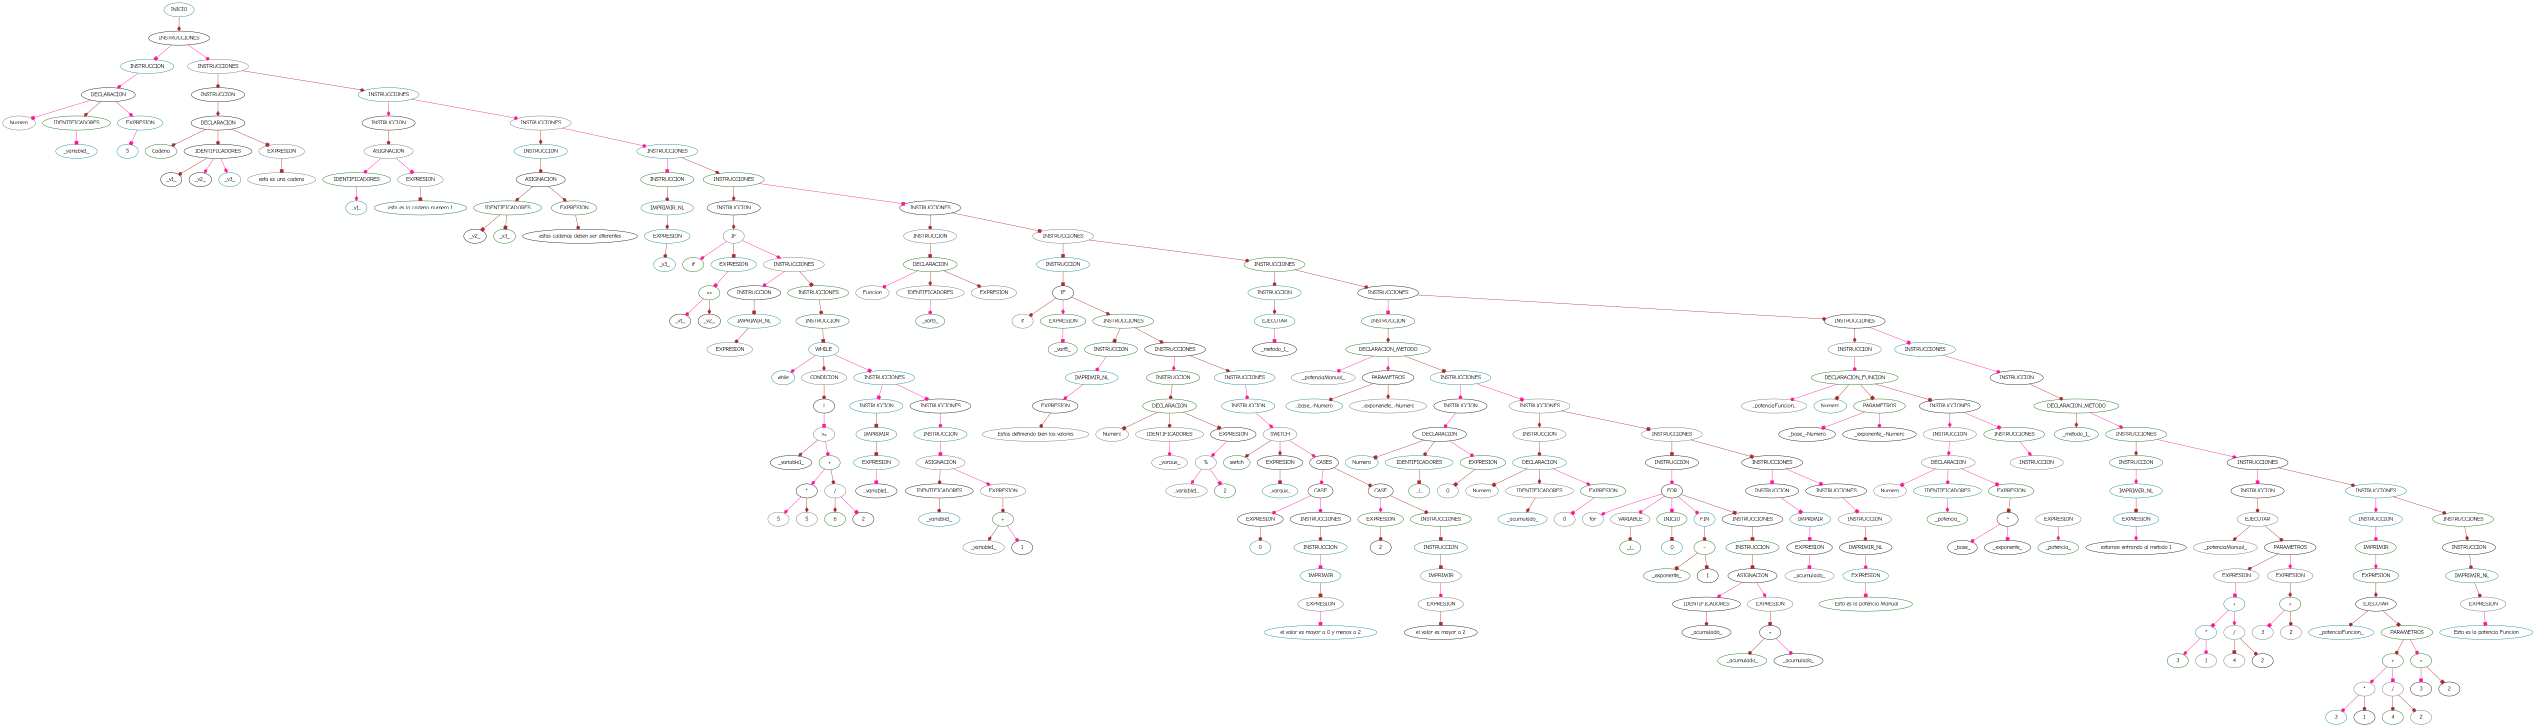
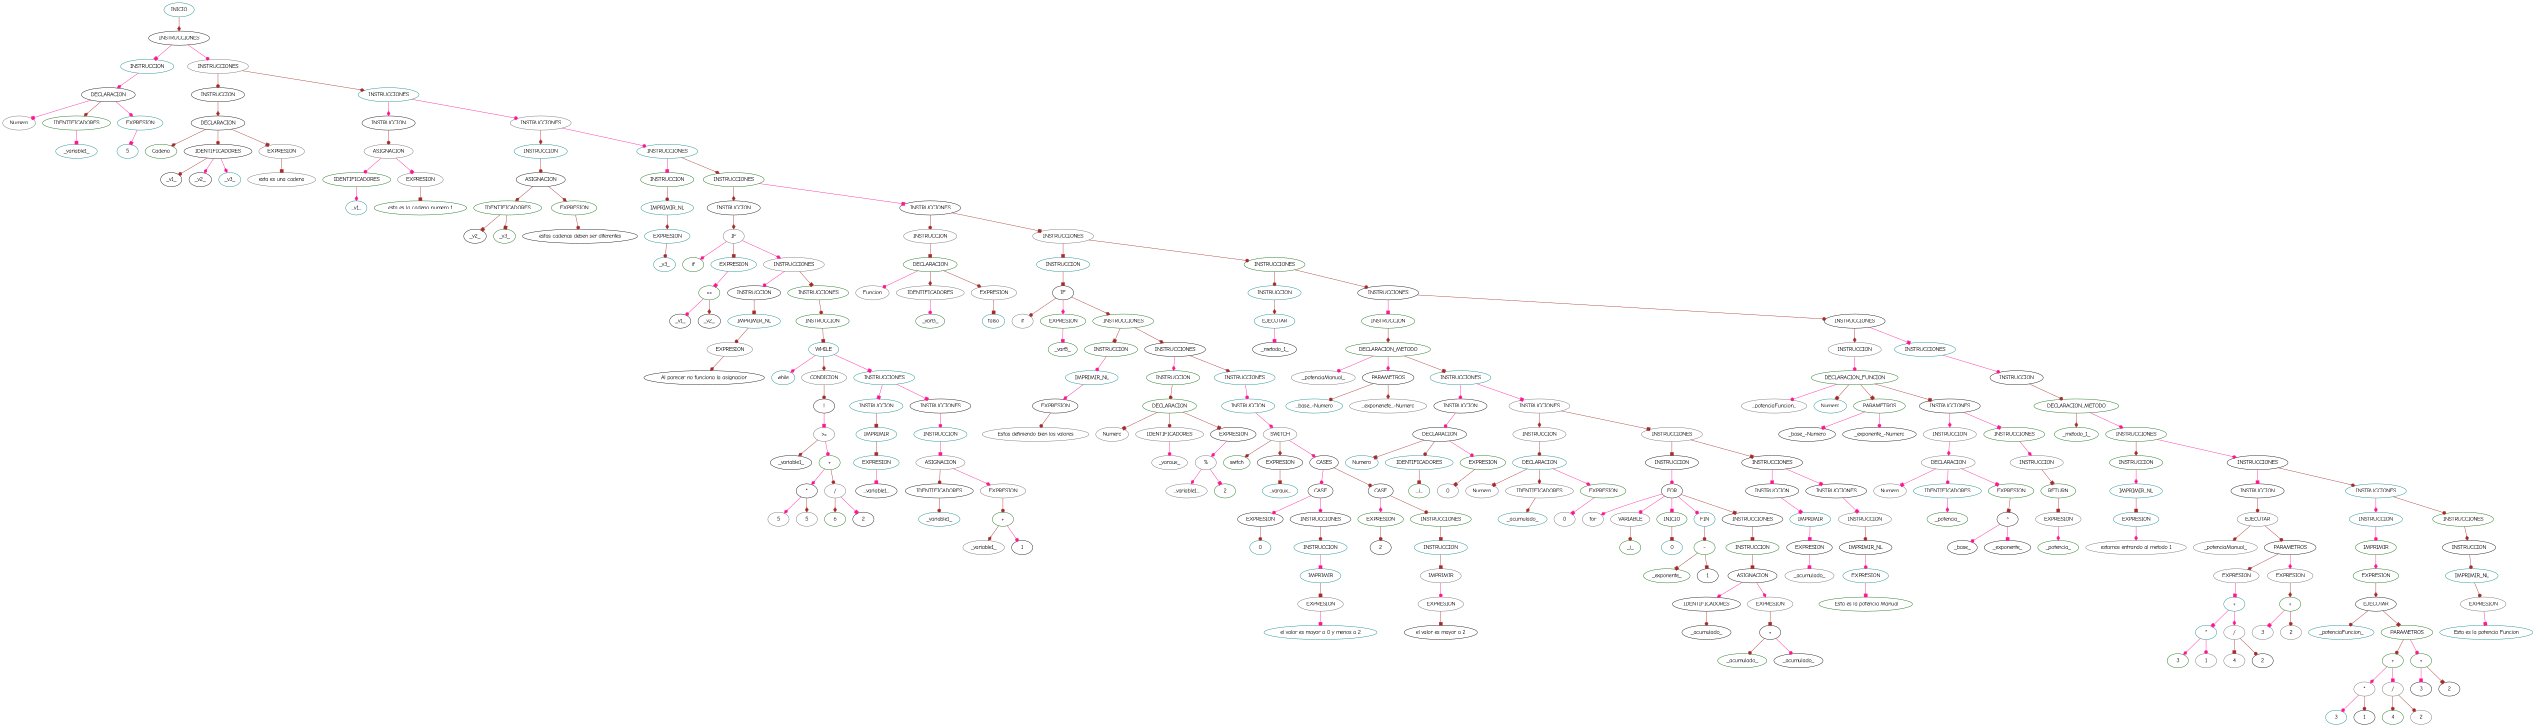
node "falso": added
node "Al parecer no funciona la asignacion": added
node "RETURN": added
node "estamos entrando al metodo 1": color black -> gray40
